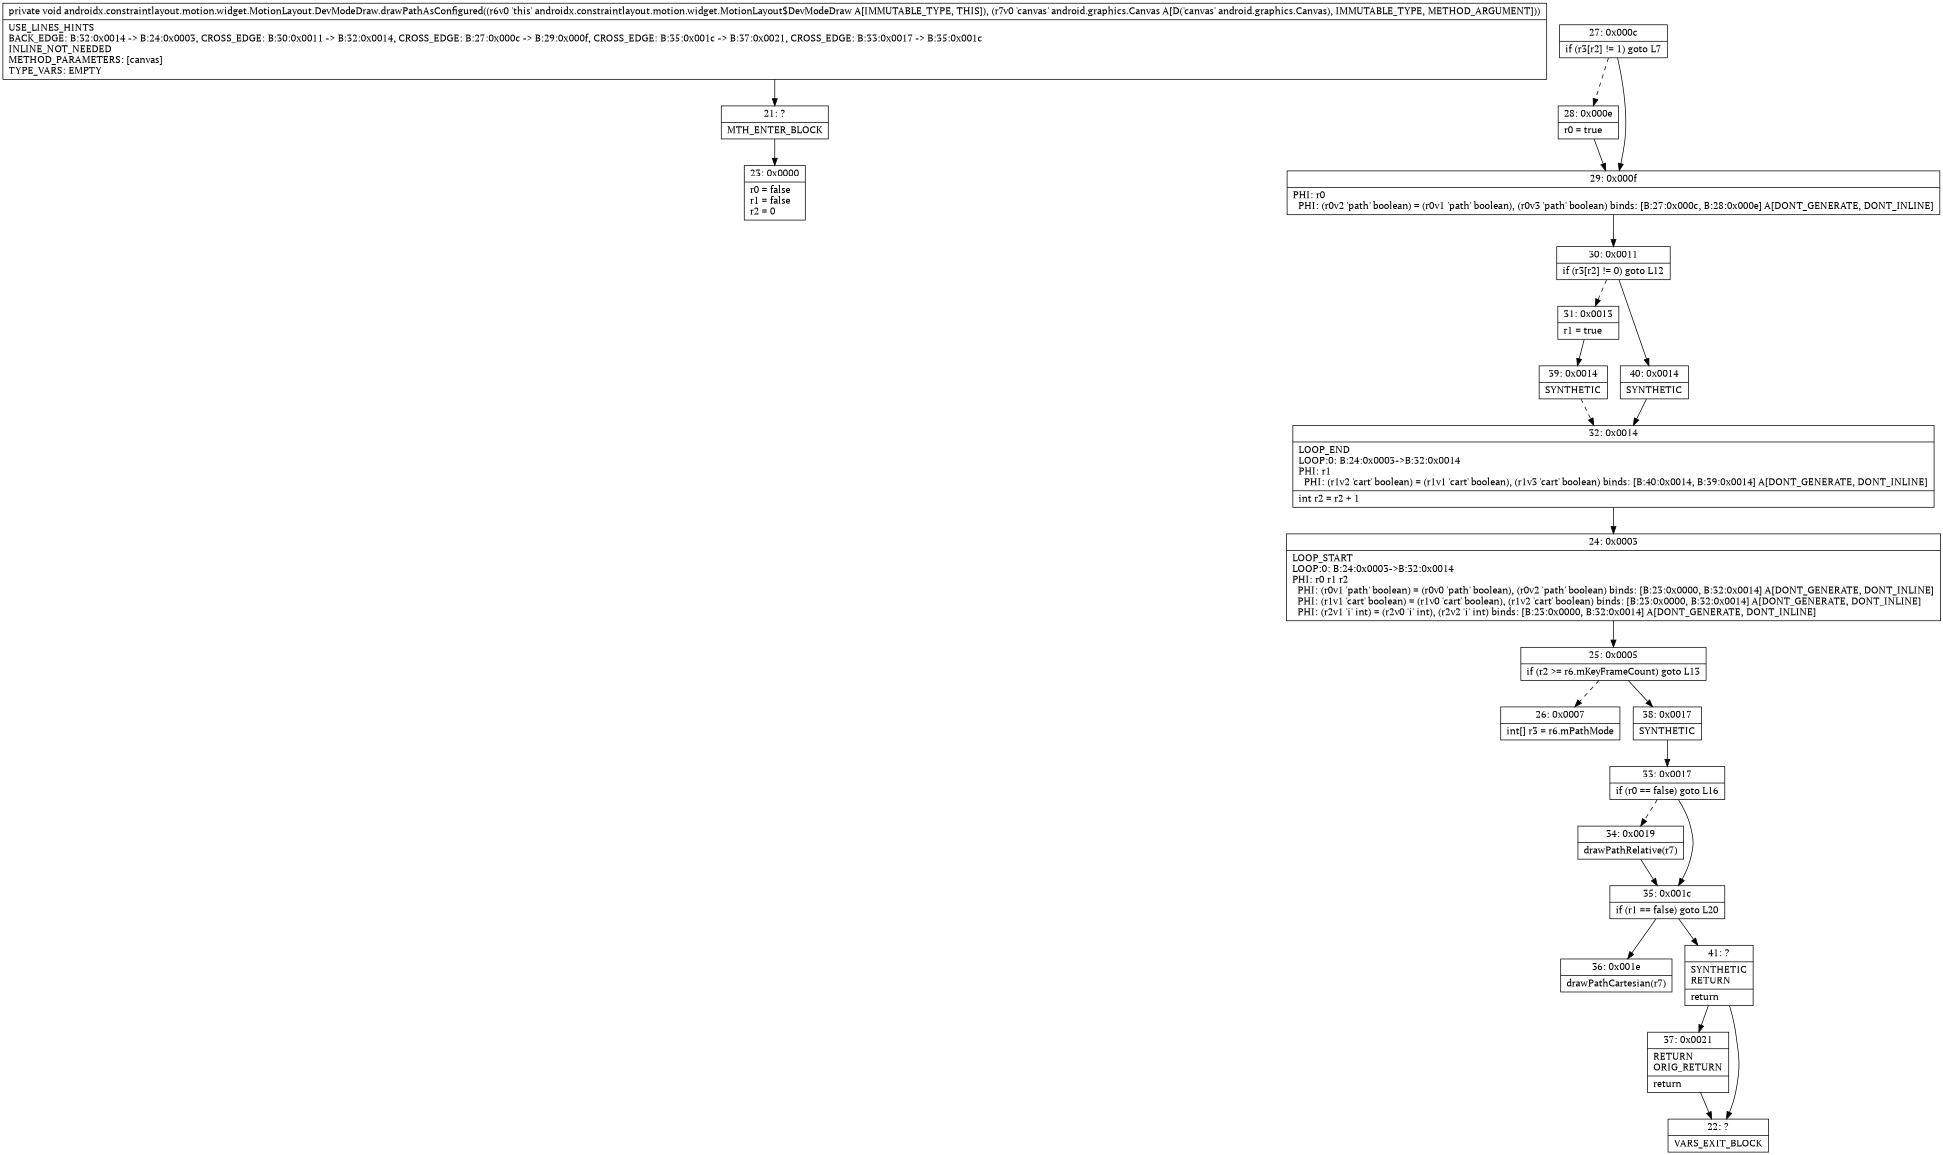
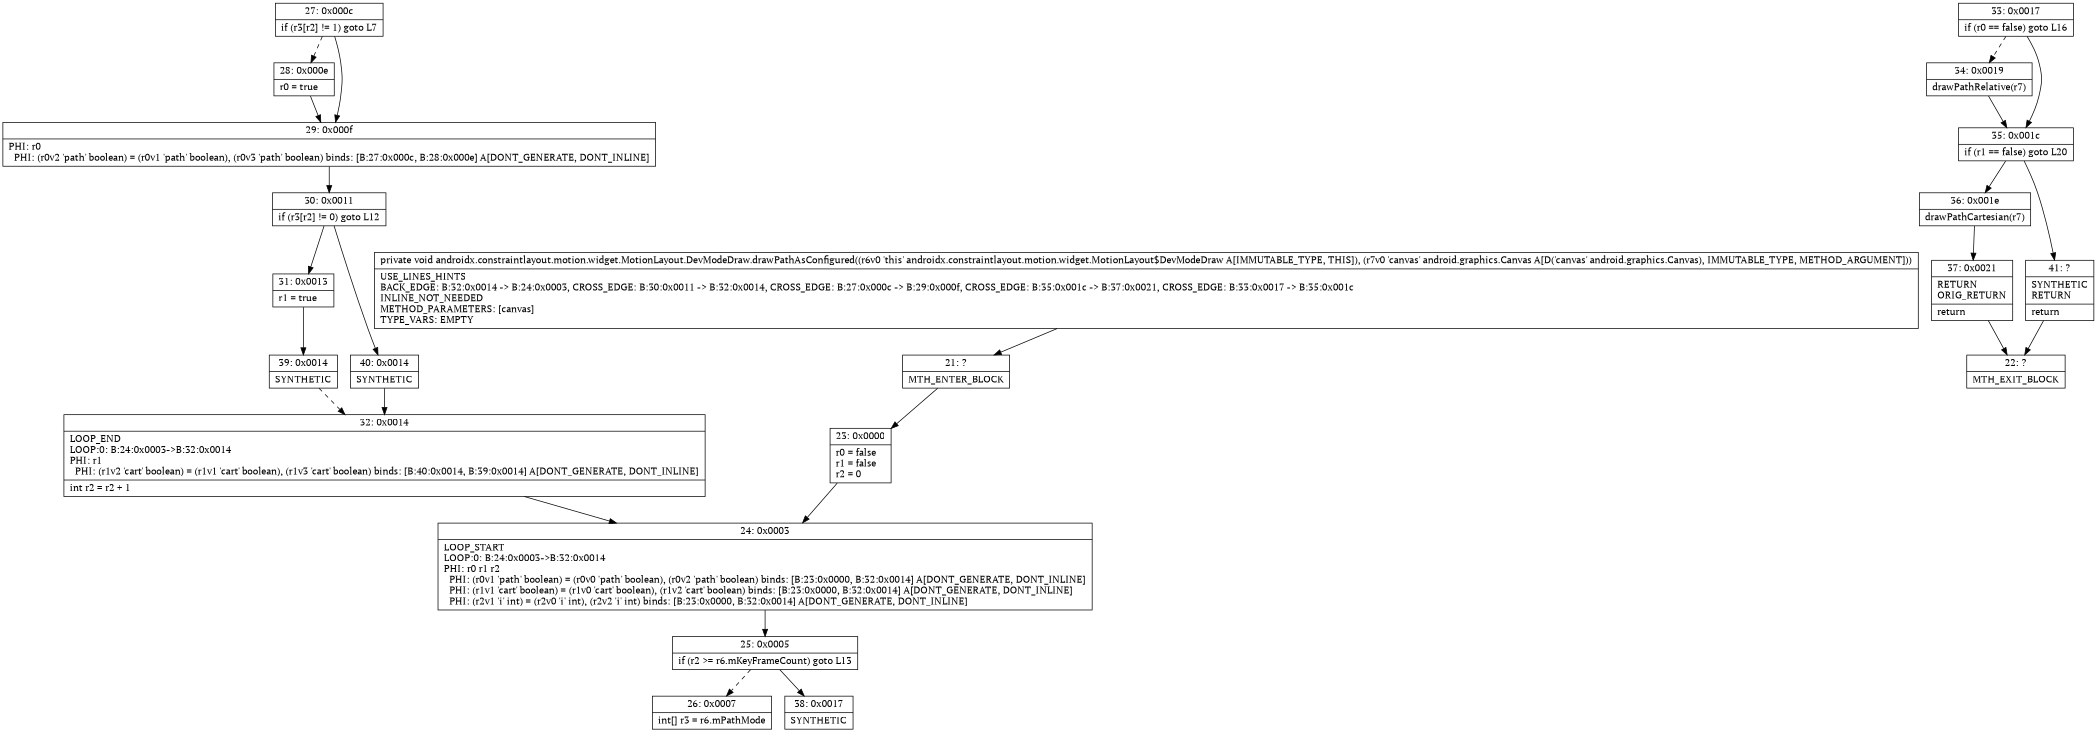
edge "30: 0x0011" -> "31: 0x0013": style dashed -> solid
edge "23: 0x0000" -> "24: 0x0003": added
edge "38: 0x0017" -> "33: 0x0017": removed
edge "41: ?" -> "37: 0x0021": now "36: 0x001e" -> "37: 0x0021"
node "22: ?": text "VARS_EXIT_BLOCK" -> "MTH_EXIT_BLOCK"
